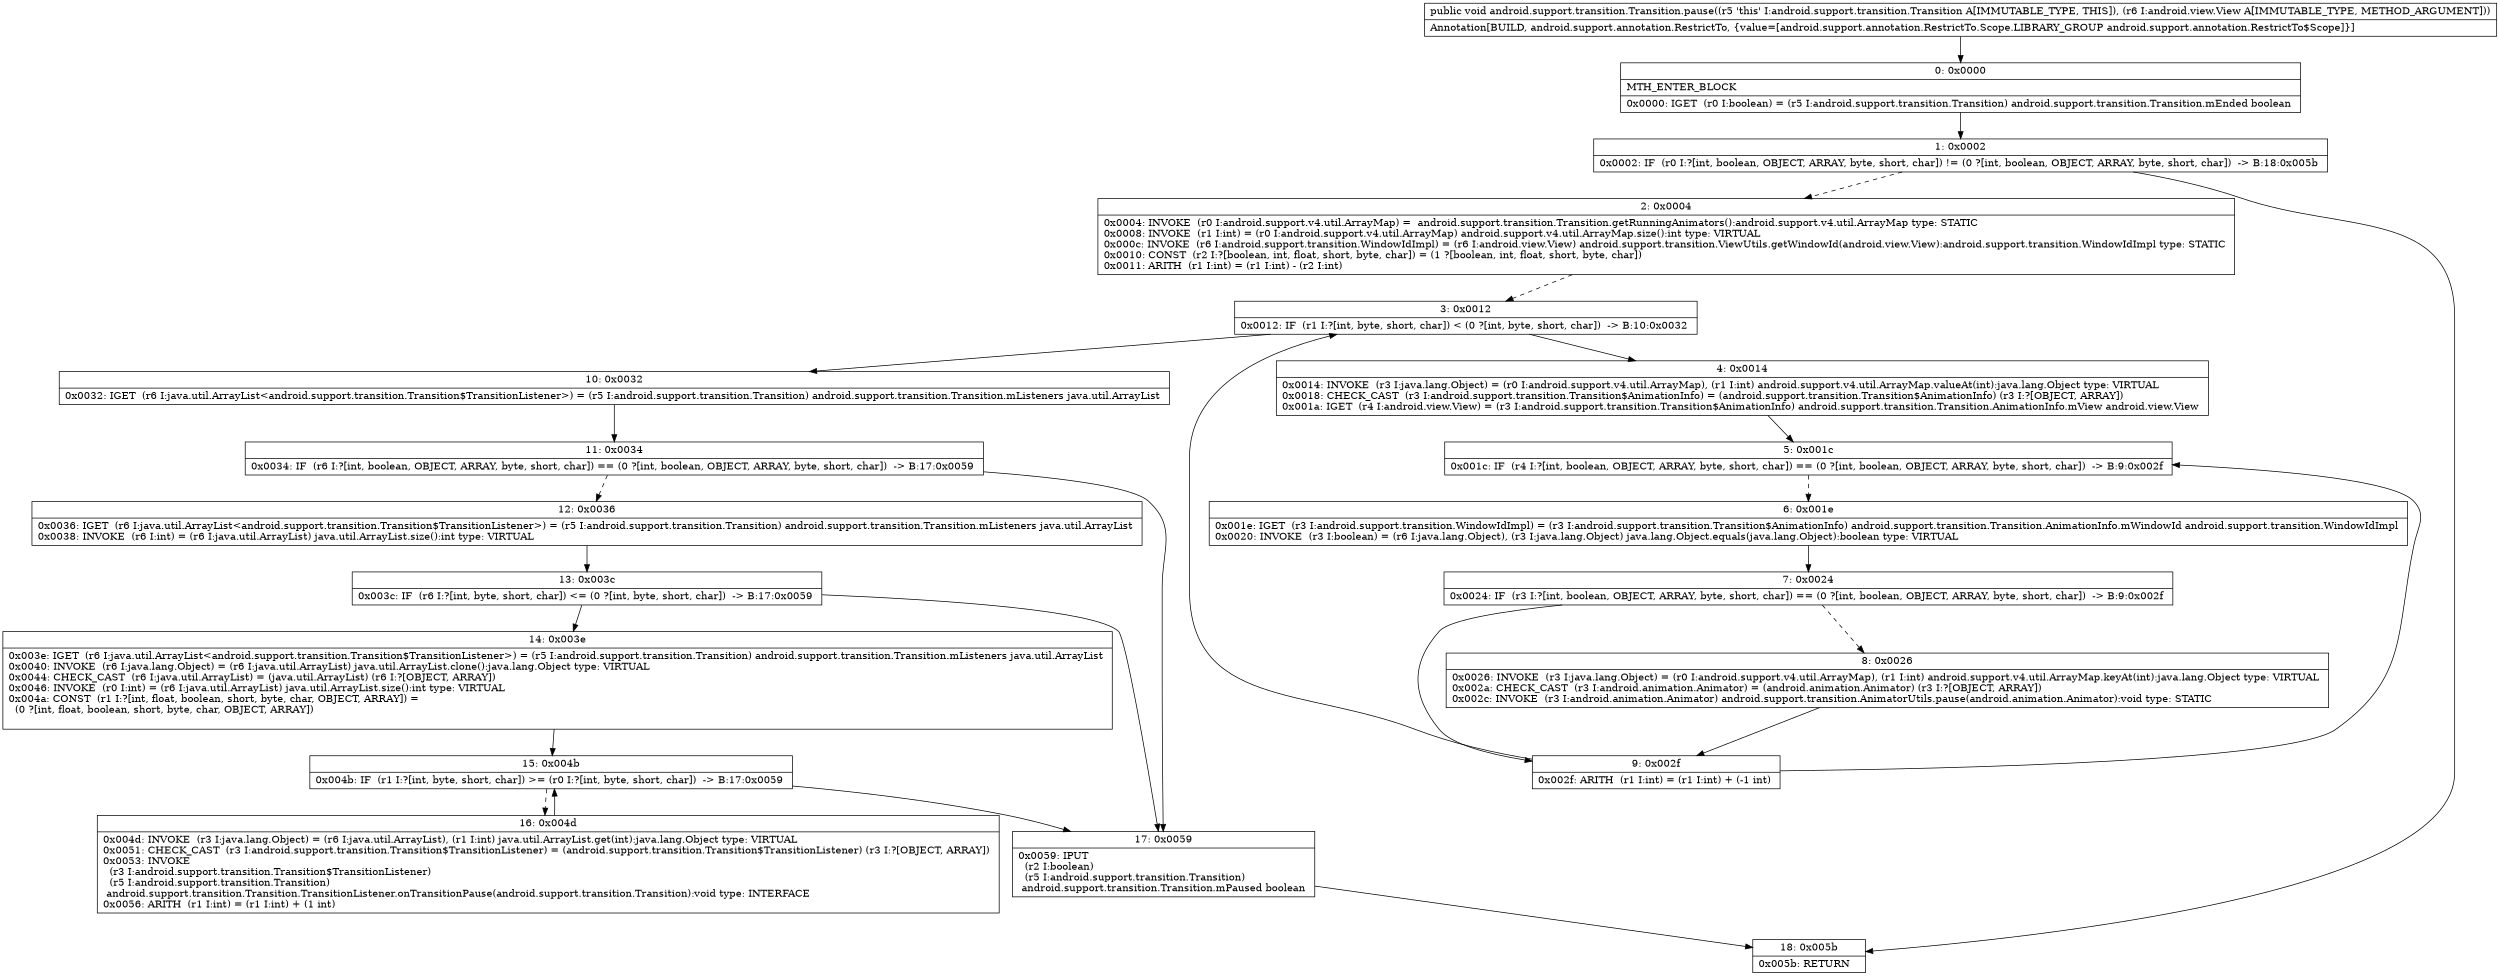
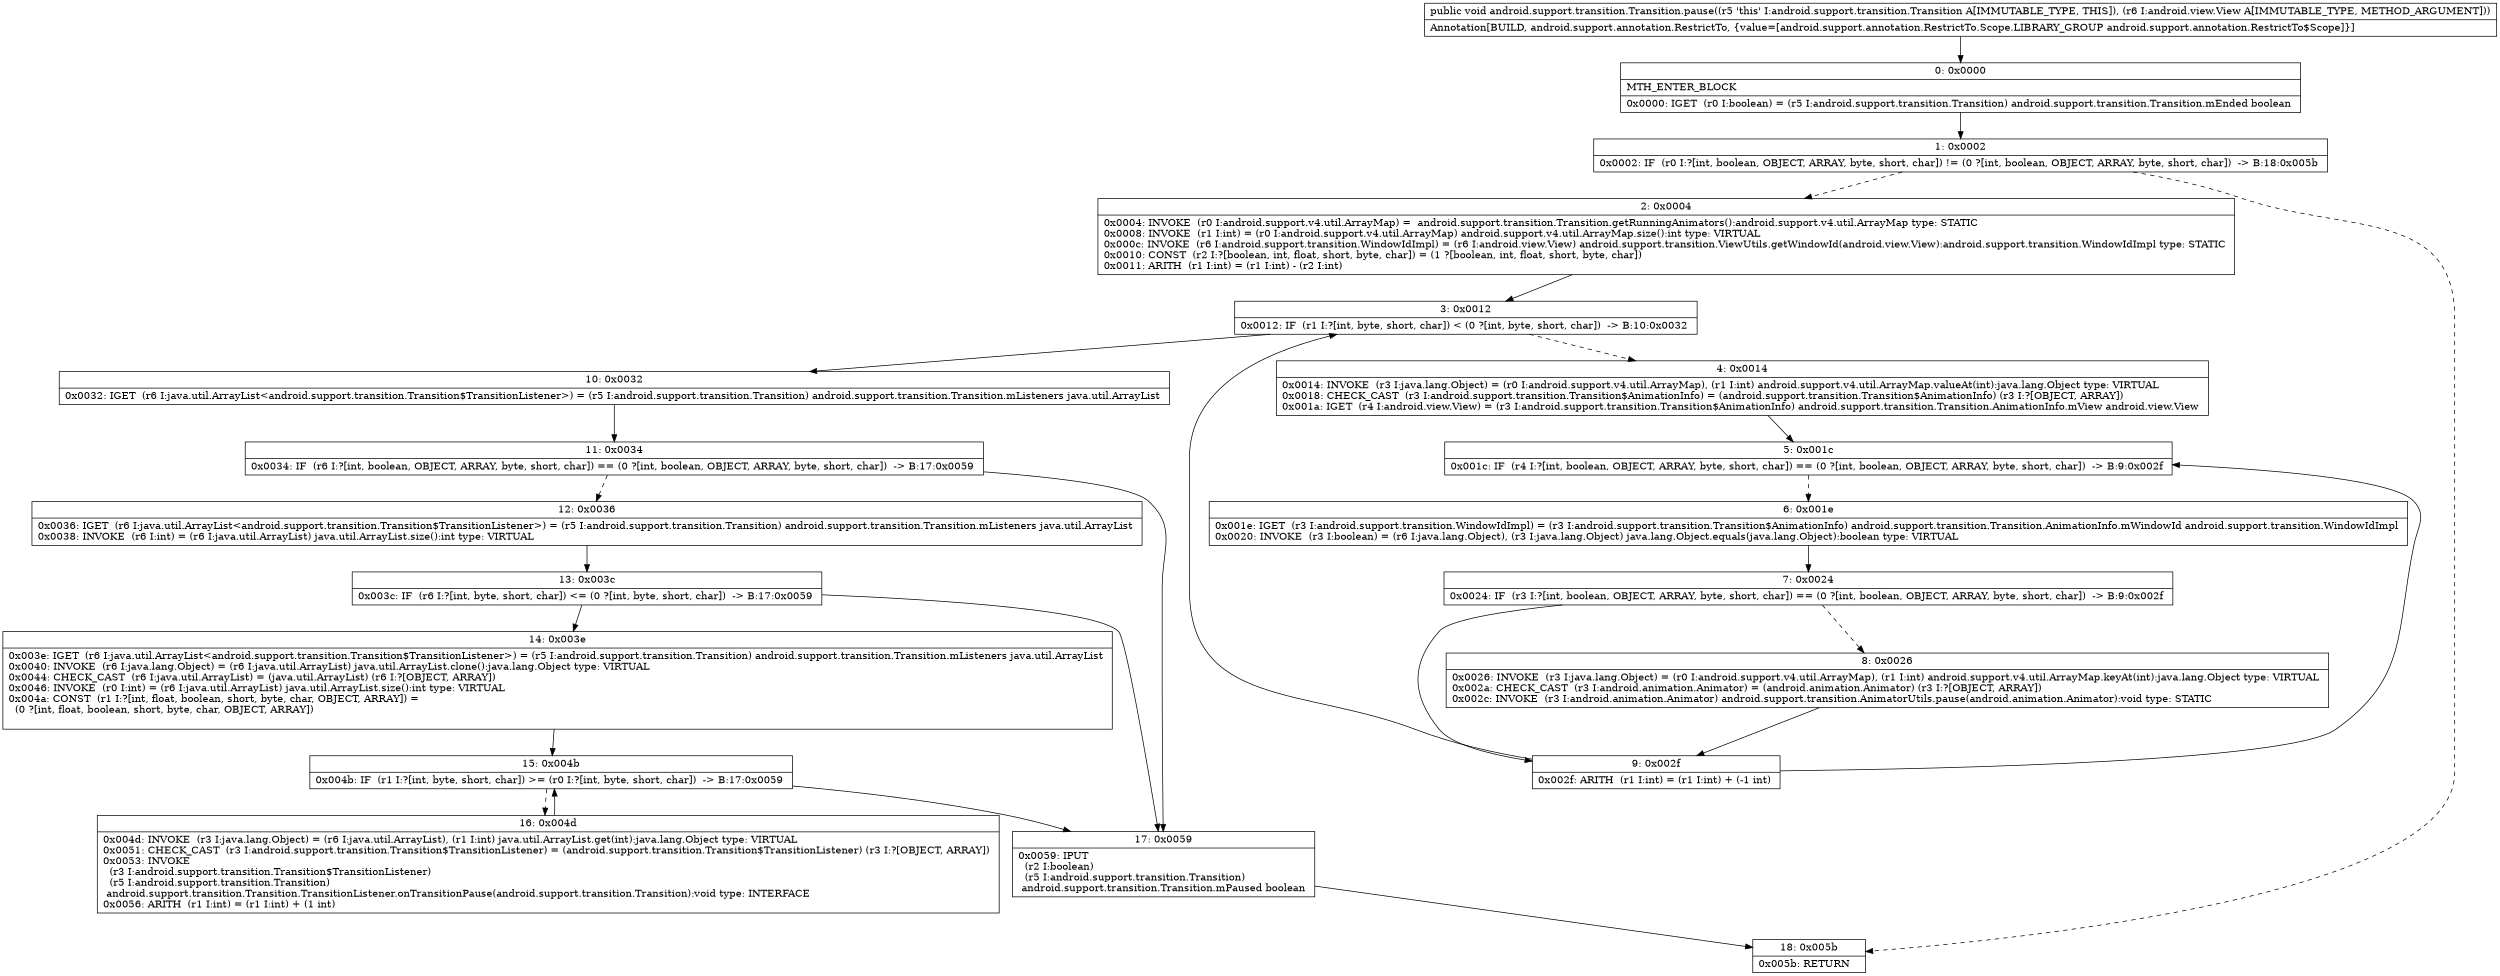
edge "2: 0x0004" -> "3: 0x0012": style dashed -> solid
edge "3: 0x0012" -> "4: 0x0014": style solid -> dashed
edge "1: 0x0002" -> "18: 0x005b": style solid -> dashed
